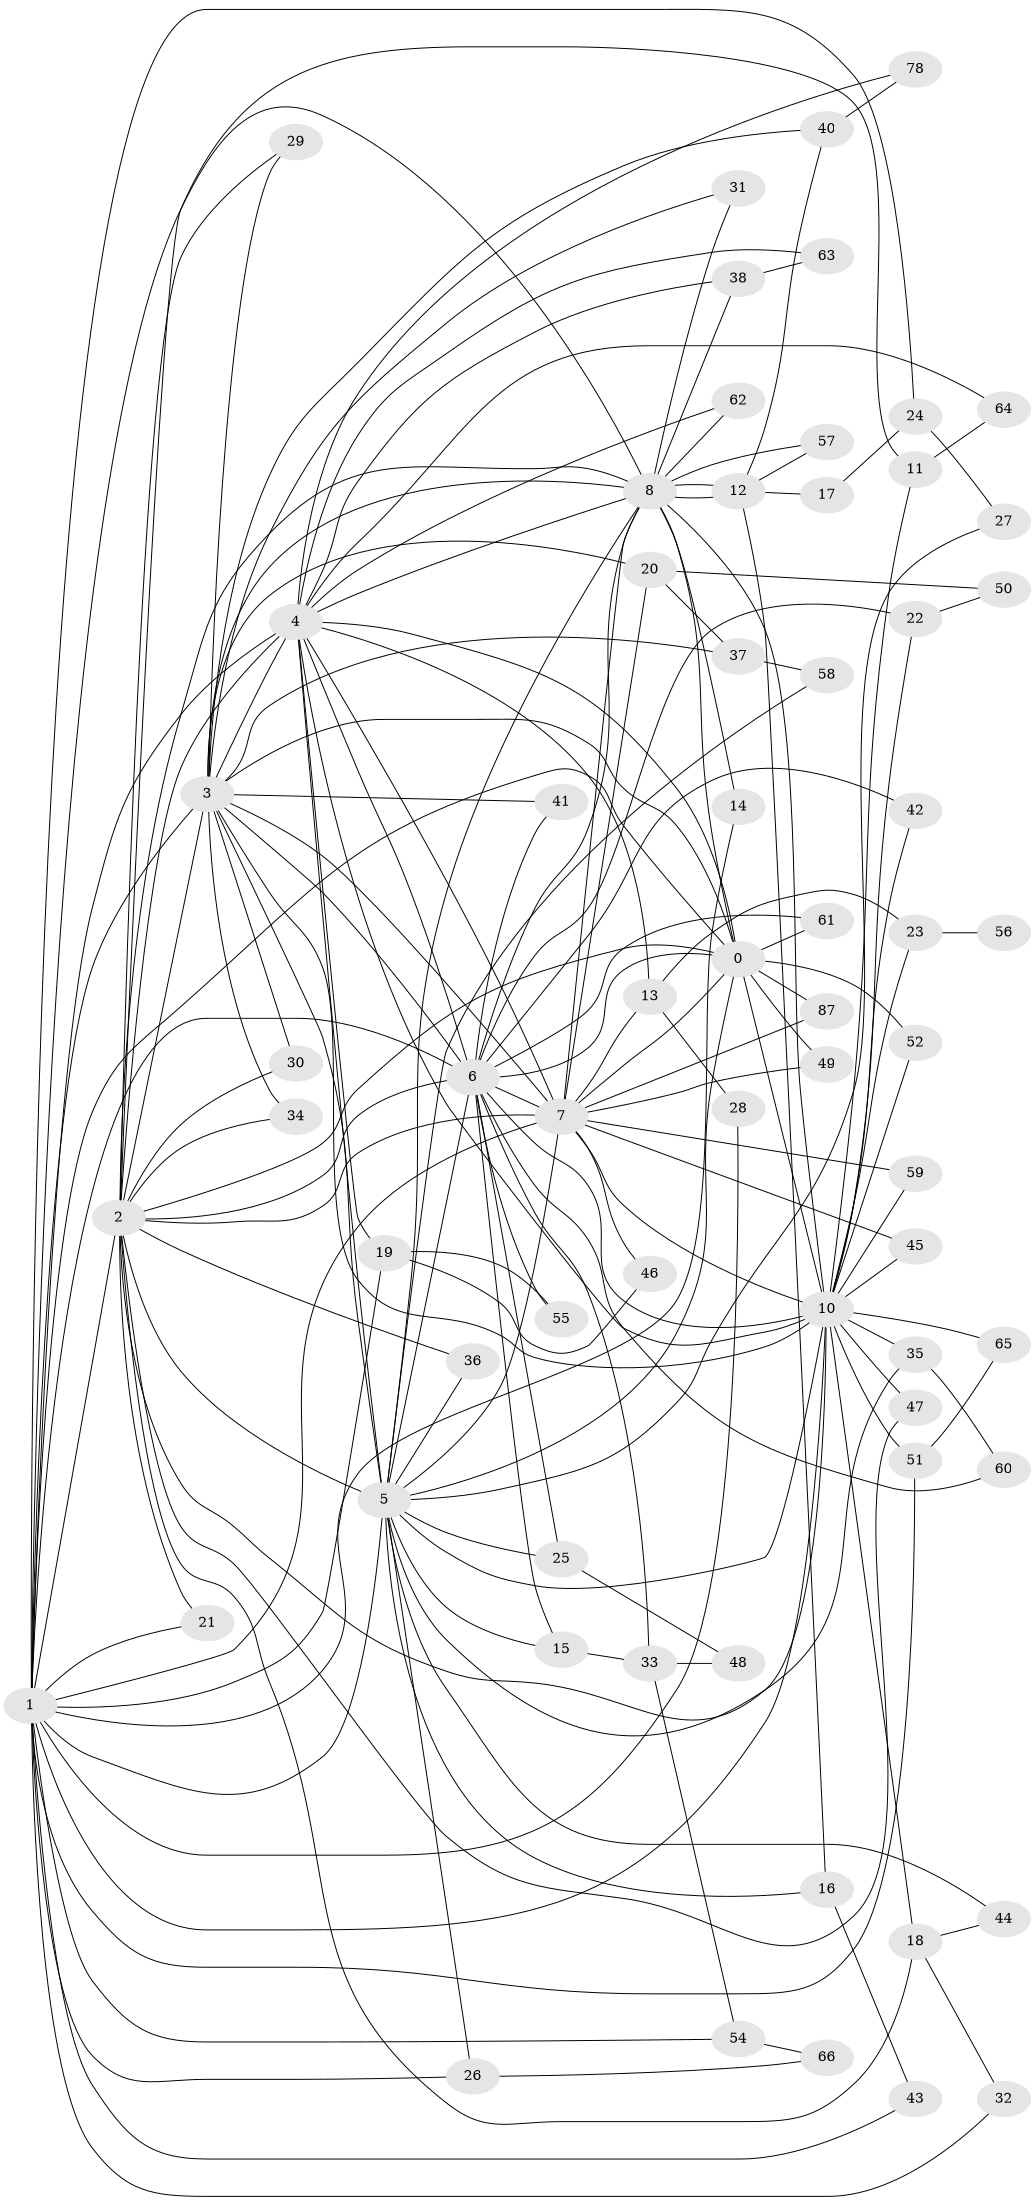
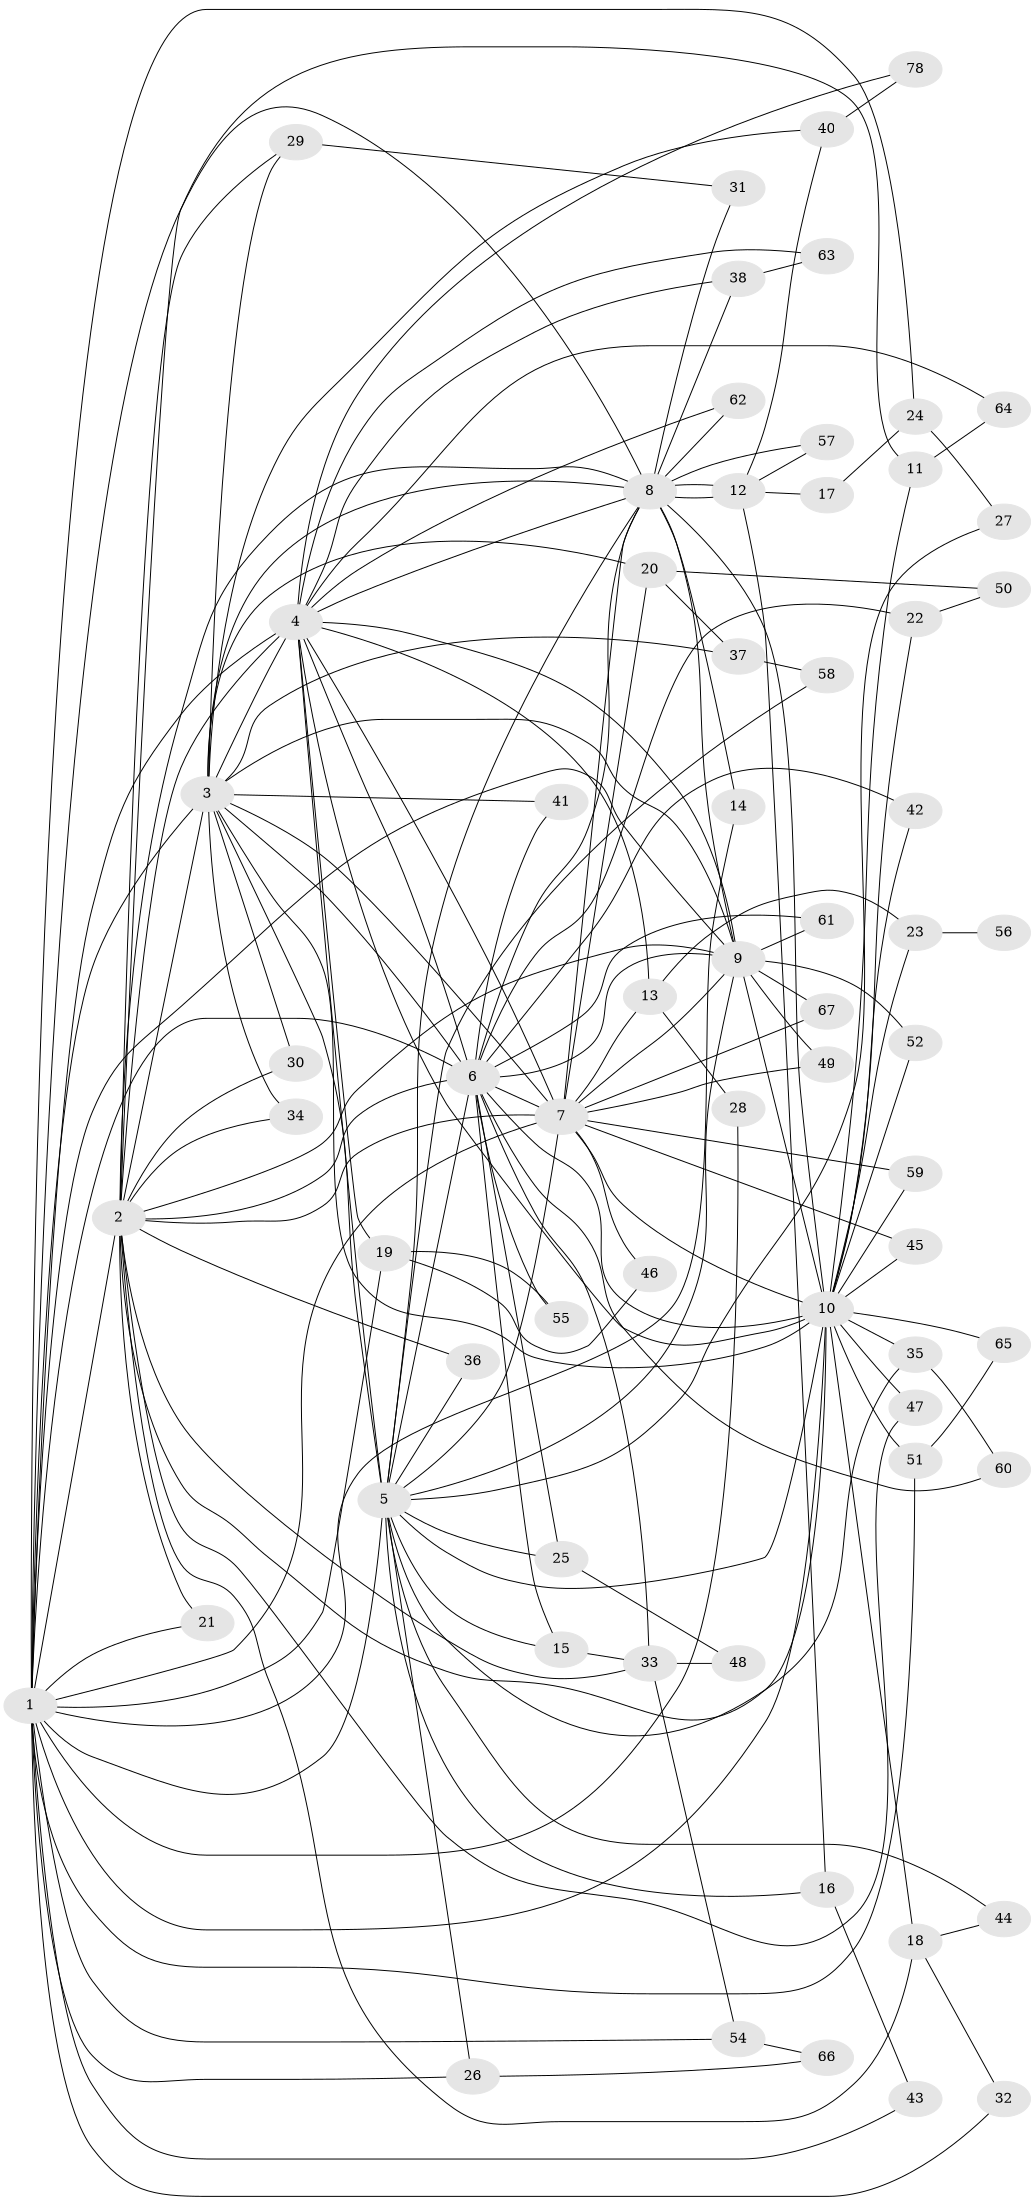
edge "31" -- "3": now "31" -- "29"
node "0": label "0" -> "9"
node "87": label "87" -> "67"
edge "2" -- "5": now "2" -- "33"
